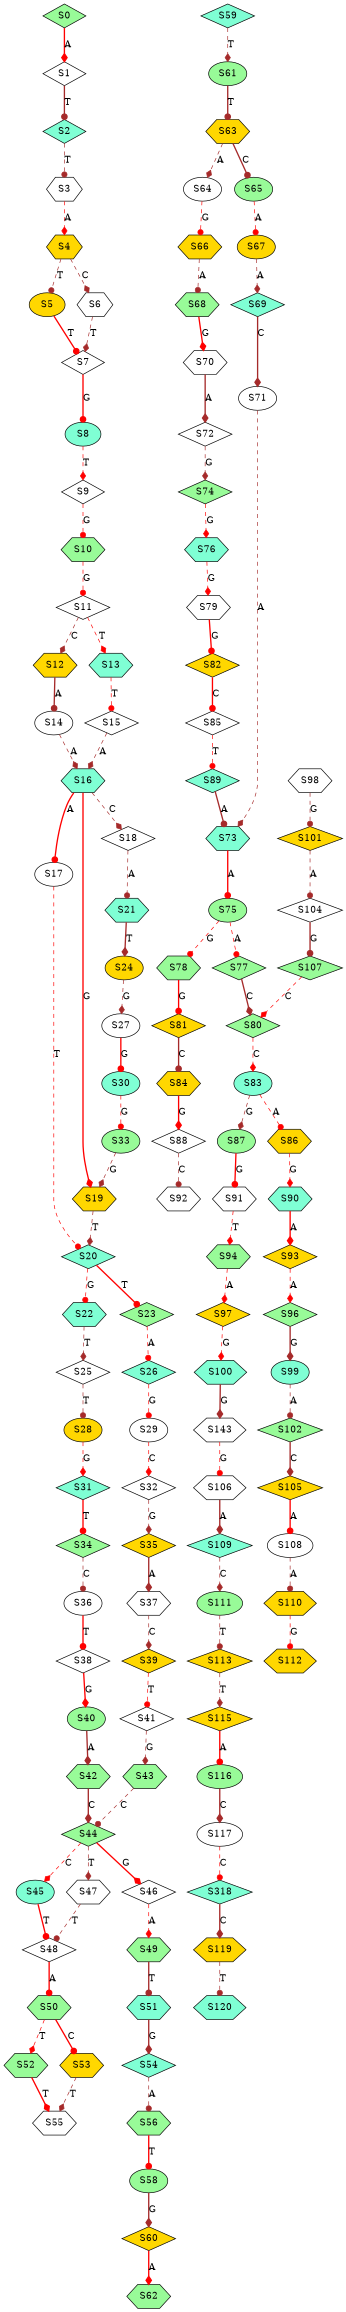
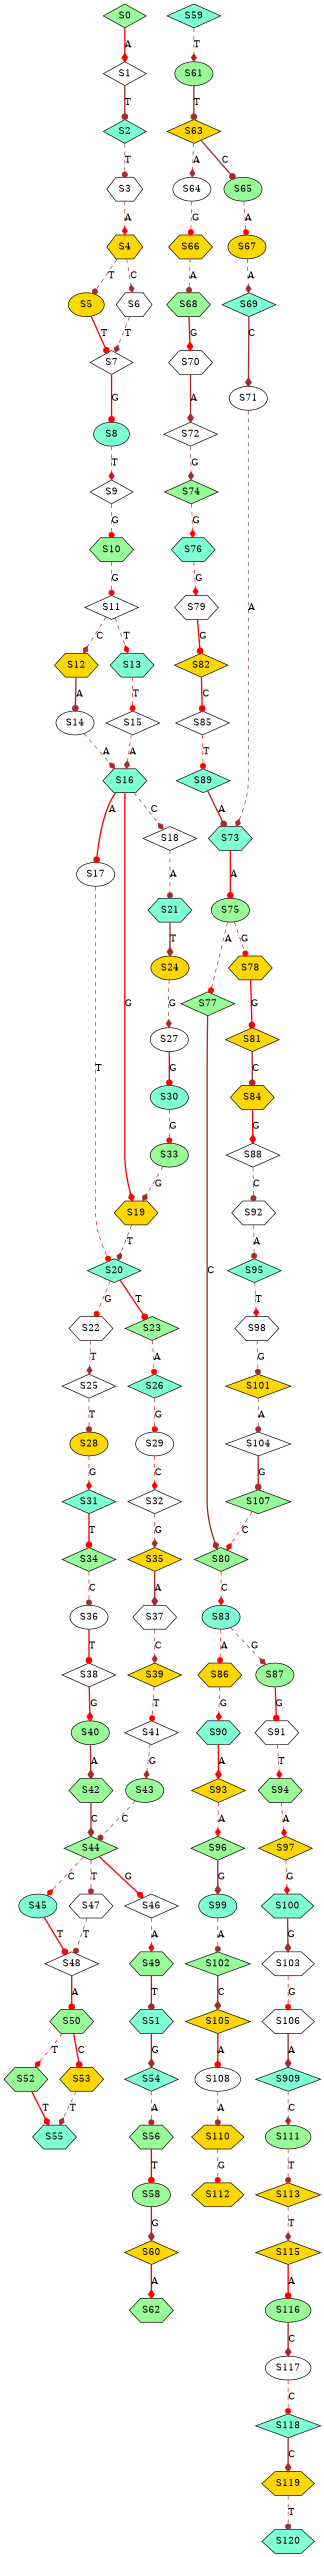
node "S63": shape hexagon -> diamond
node "S78": fillcolor palegreen -> gold
node "S95": added
node "S22": fillcolor aquamarine -> white
node "S143": label "S143" -> "S103"
node "S109": label "S109" -> "S909"
node "S43": shape hexagon -> ellipse
edge "S44" -> "S47": arrowhead diamond -> dot
node "S318": label "S318" -> "S118"
node "S55": fillcolor white -> aquamarine
